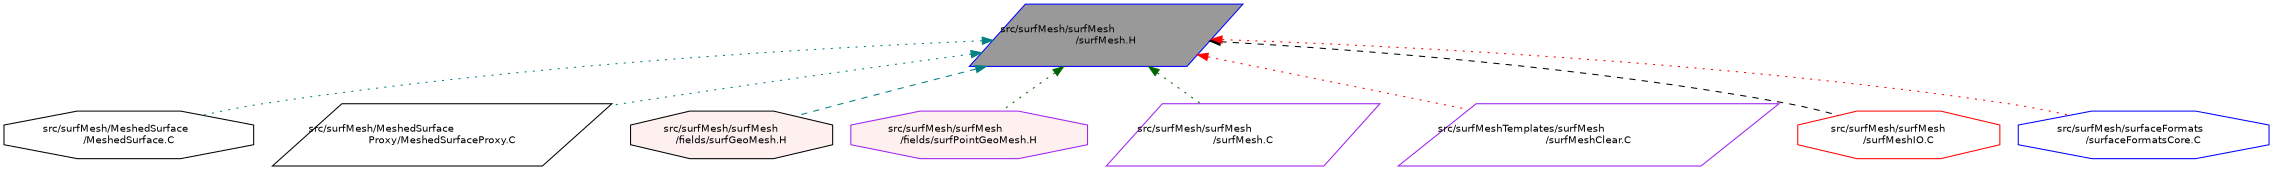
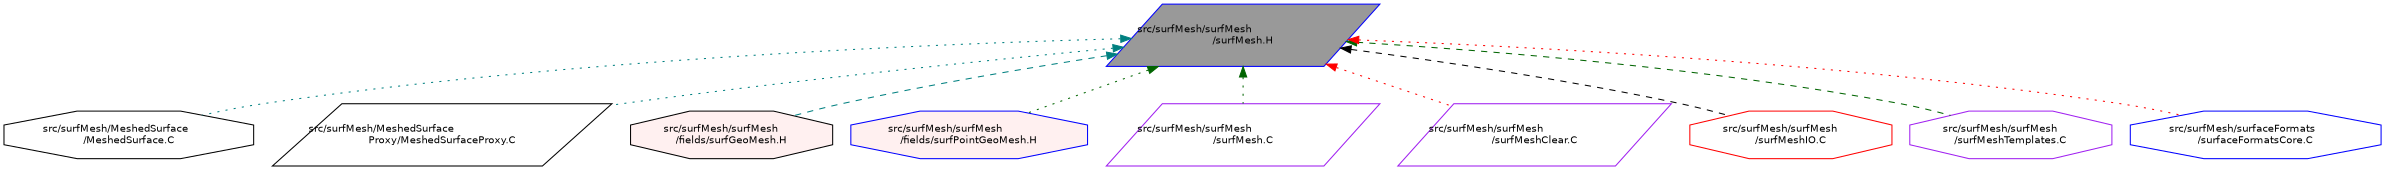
node "src/surfMesh/surfMesh /fields/surfPointGeoMesh.H": color purple -> blue
node "src/surfMeshTemplates/surfMesh /surfMeshClear.C": label "src/surfMeshTemplates/surfMesh /surfMeshClear.C" -> "src/surfMesh/surfMesh /surfMeshClear.C"
node "src/surfMesh/surfMesh /surfMeshTemplates.C": added
